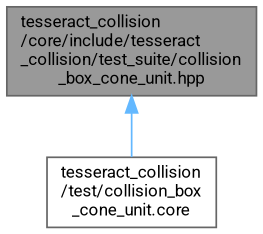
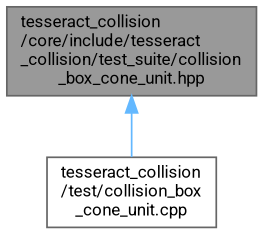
node "tesseract_collision /test/collision_box _cone_unit.core": label "tesseract_collision /test/collision_box _cone_unit.core" -> "tesseract_collision /test/collision_box _cone_unit.cpp"
